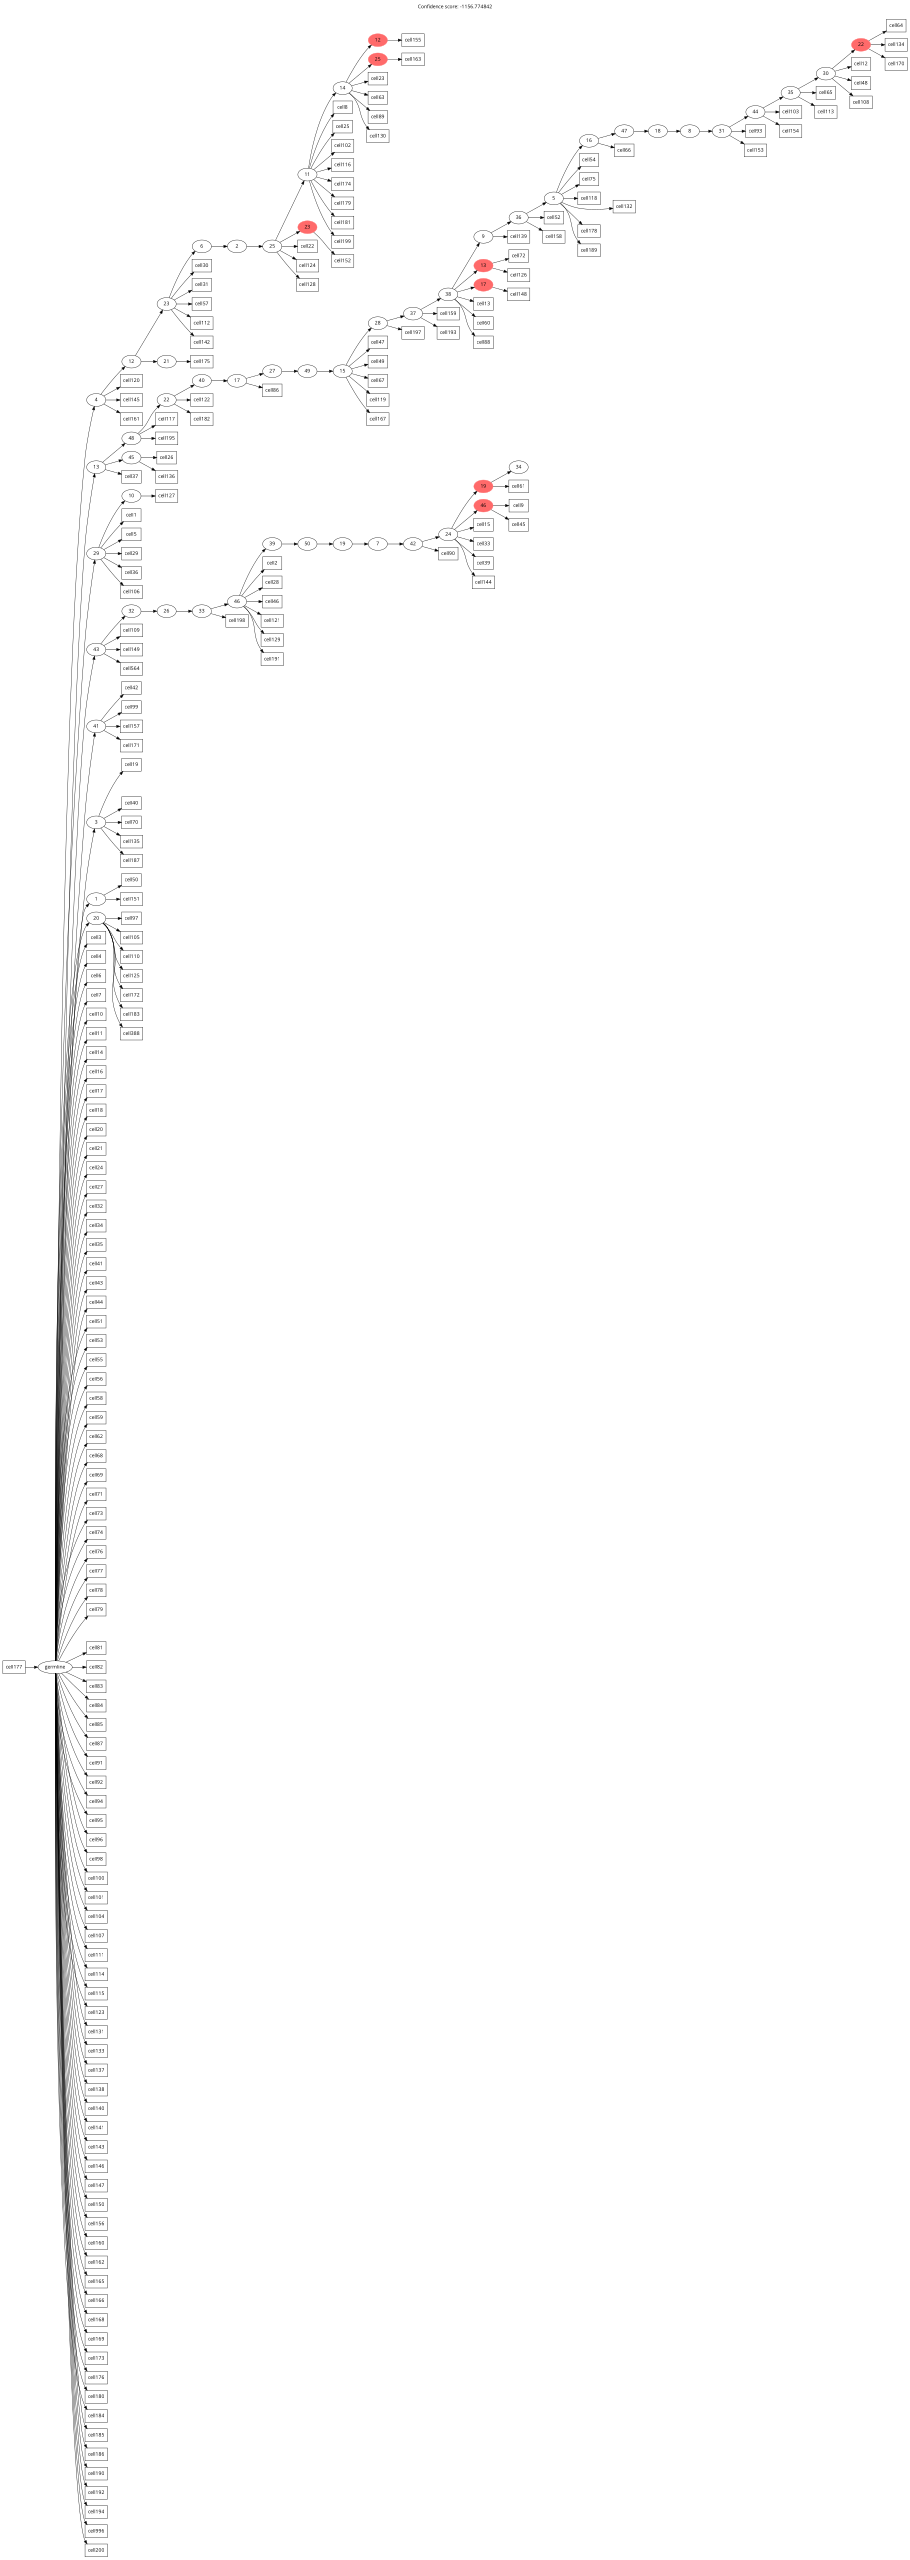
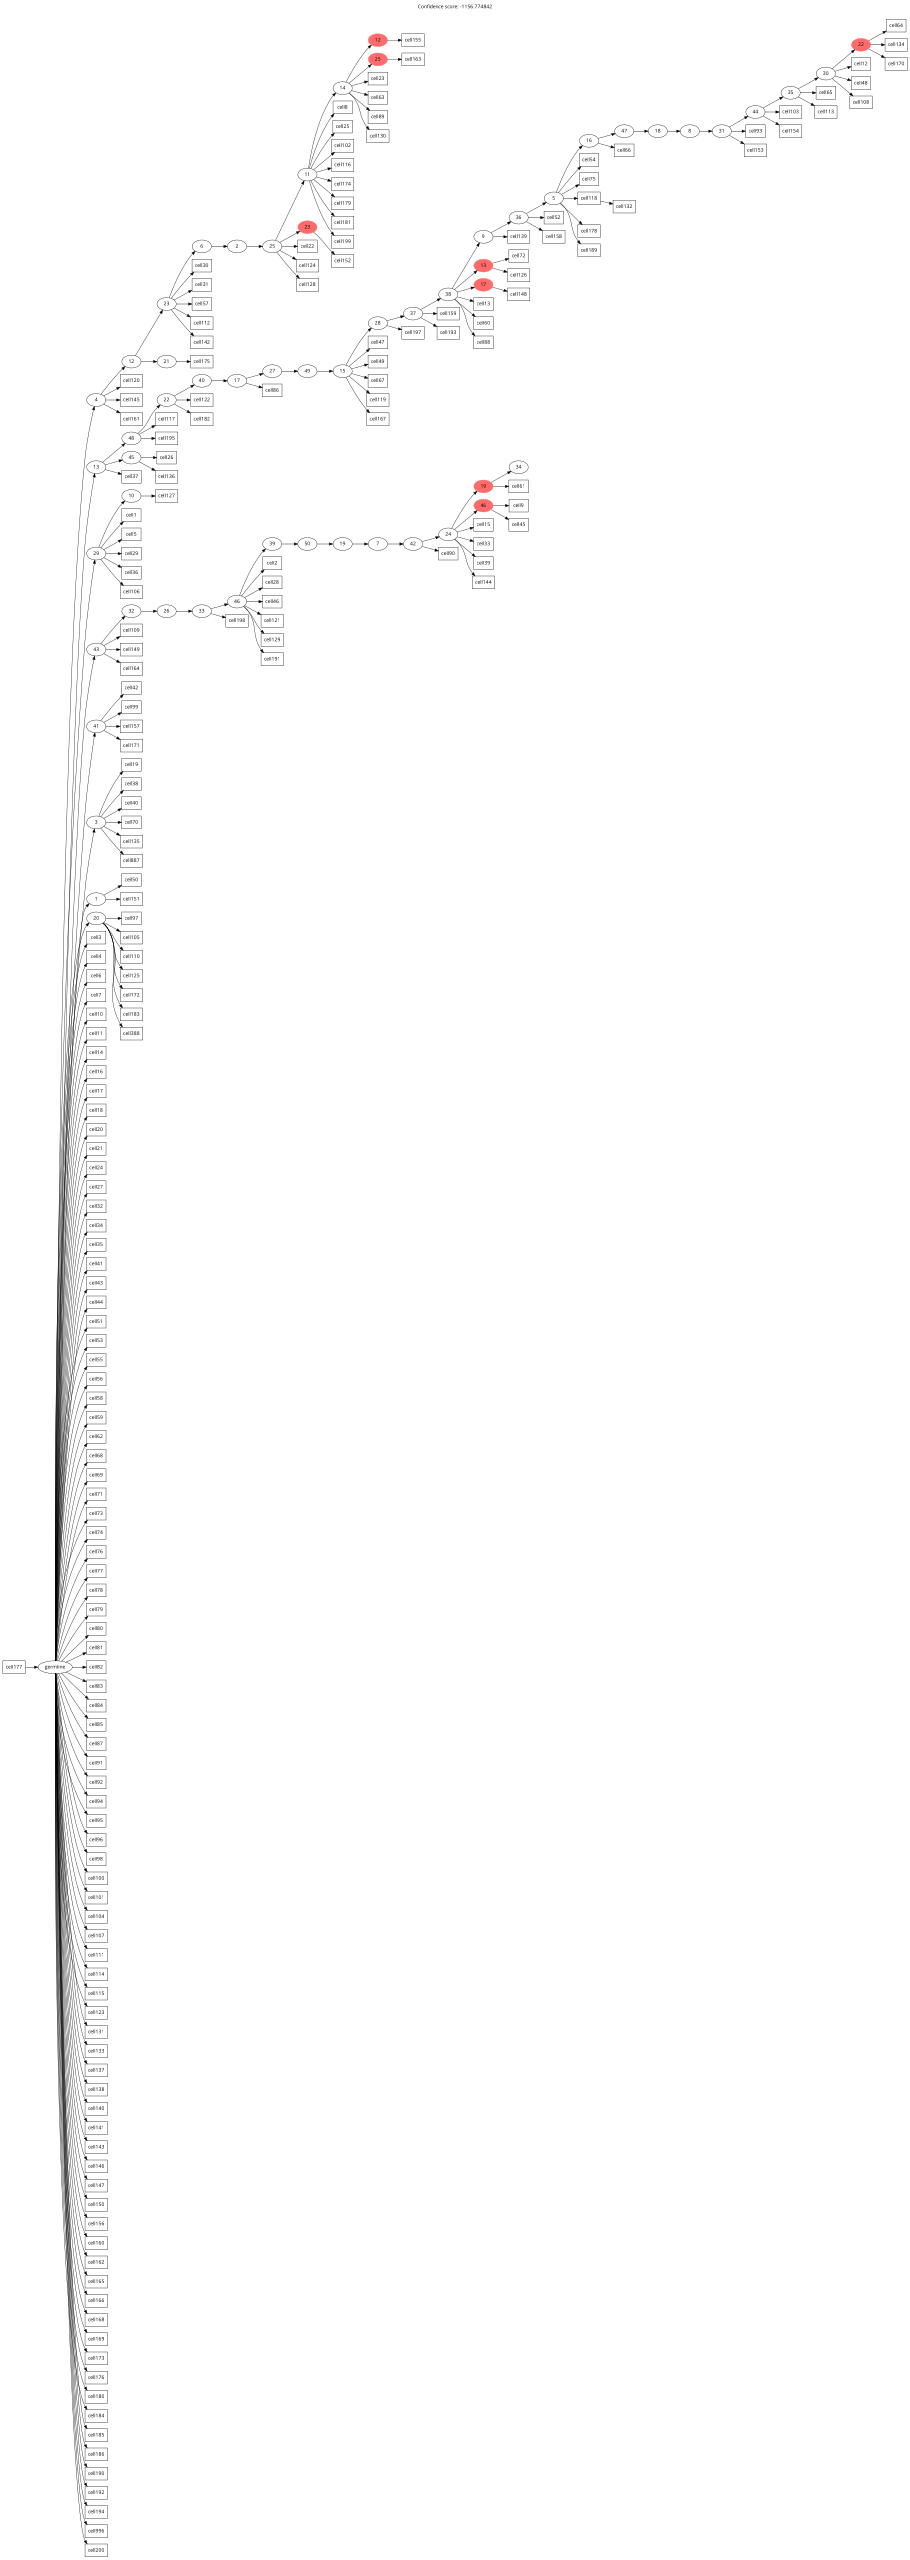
edge "5" -> "cell132": now "cell118" -> "cell132"
node "cell564": label "cell564" -> "cell164"
node "cell38": added
node "cell187": label "cell187" -> "cell887"
node "cell80": added
